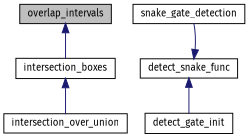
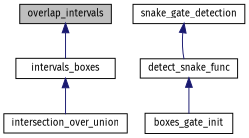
edge "snake_gate_detection" -> "detect_snake_func": reversed
node "intersection_boxes": label "intersection_boxes" -> "intervals_boxes"
node "detect_gate_init": label "detect_gate_init" -> "boxes_gate_init"
